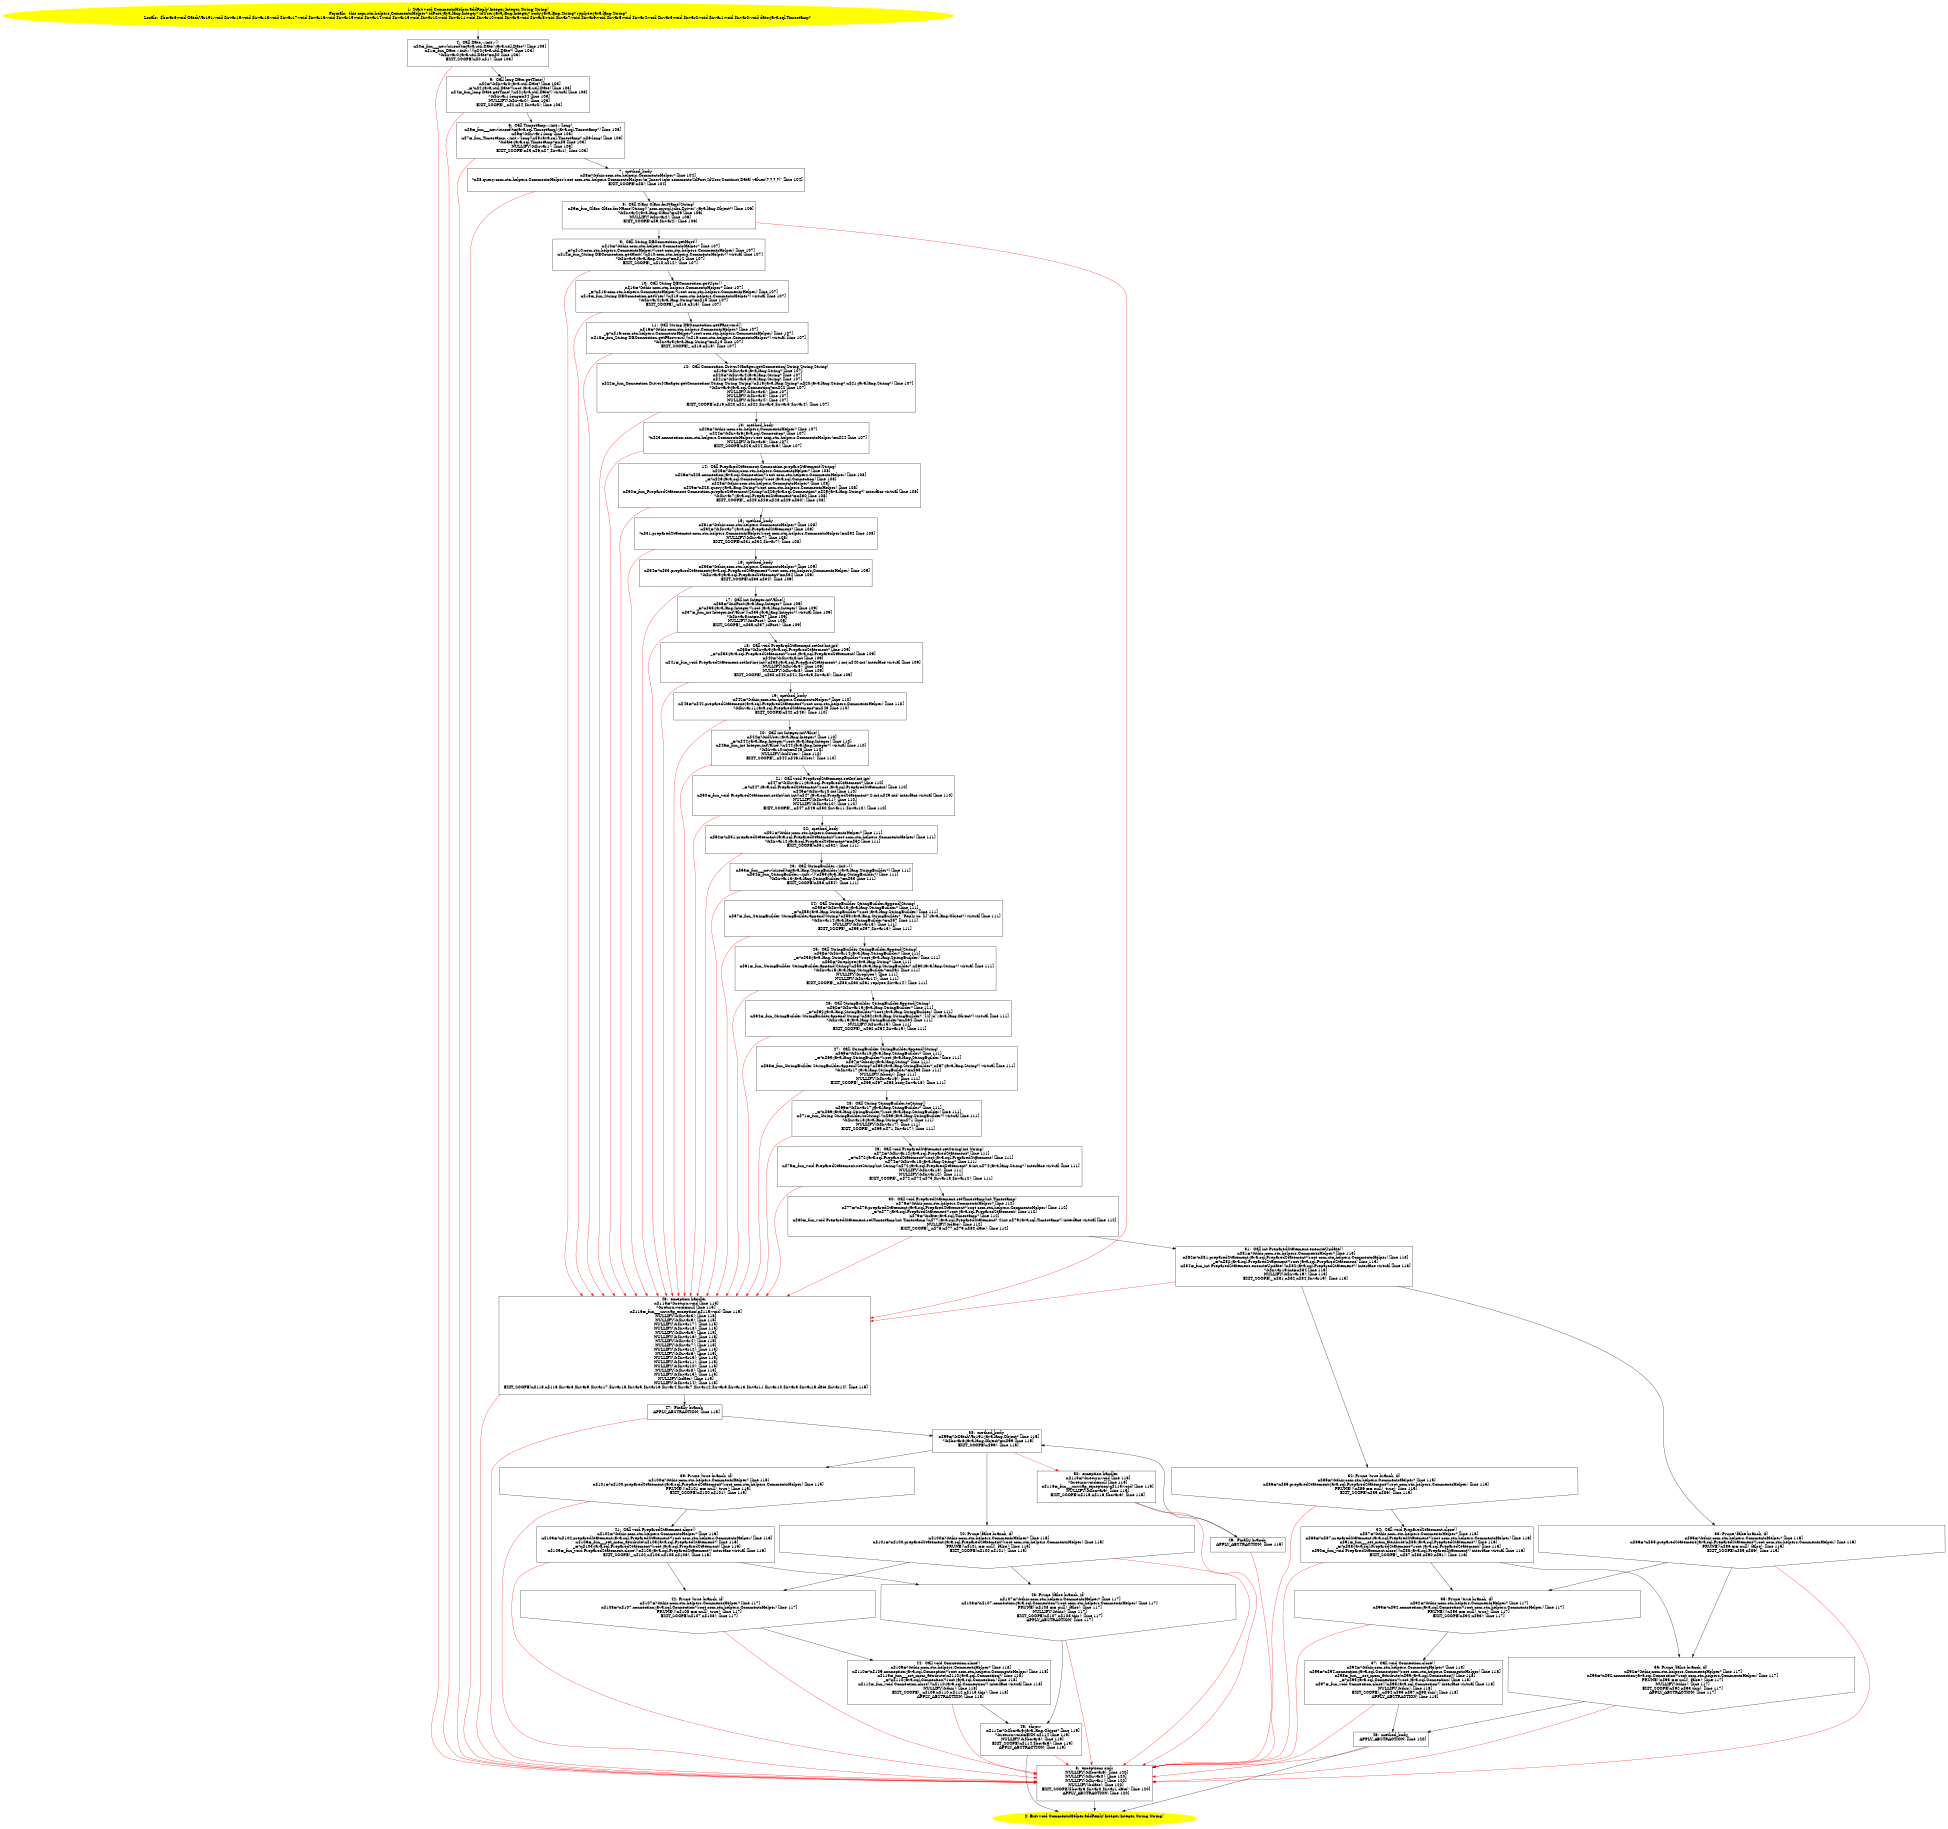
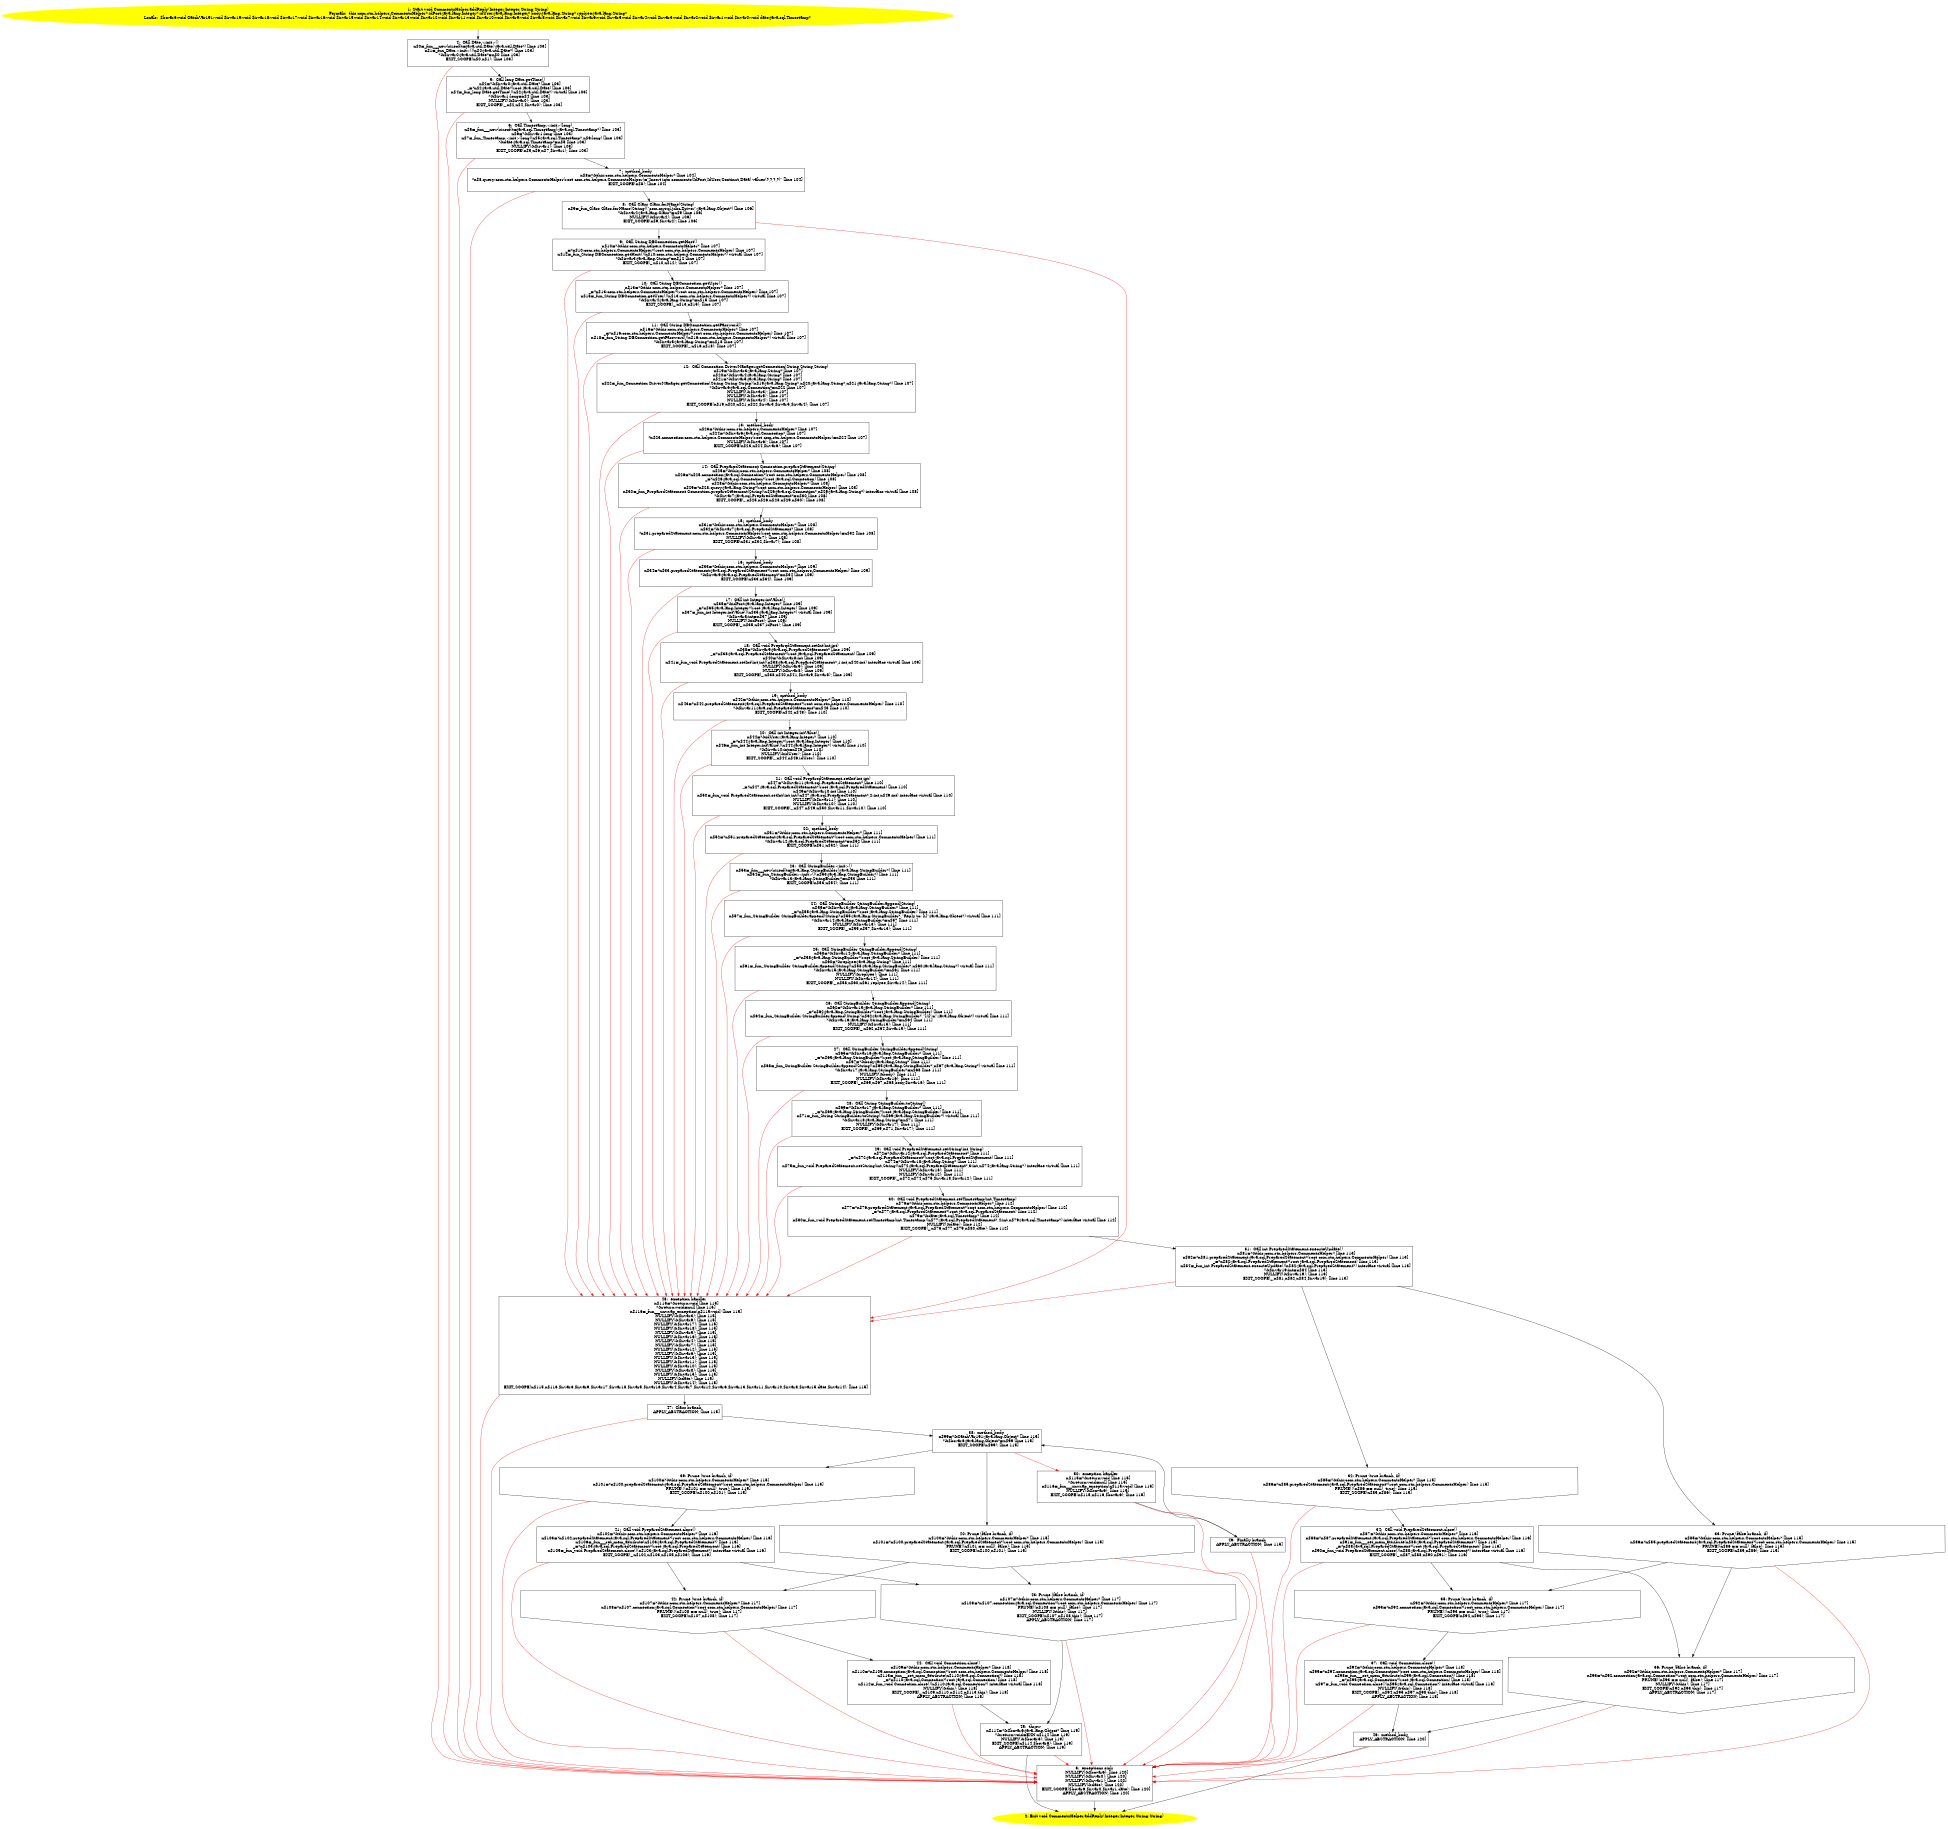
node "47:  Finally branch APPLY_ABSTRACTION; [line 115]": label "47:  Finally branch APPLY_ABSTRACTION; [line 115]" -> "47:  Class branch APPLY_ABSTRACTION; [line 115]"
